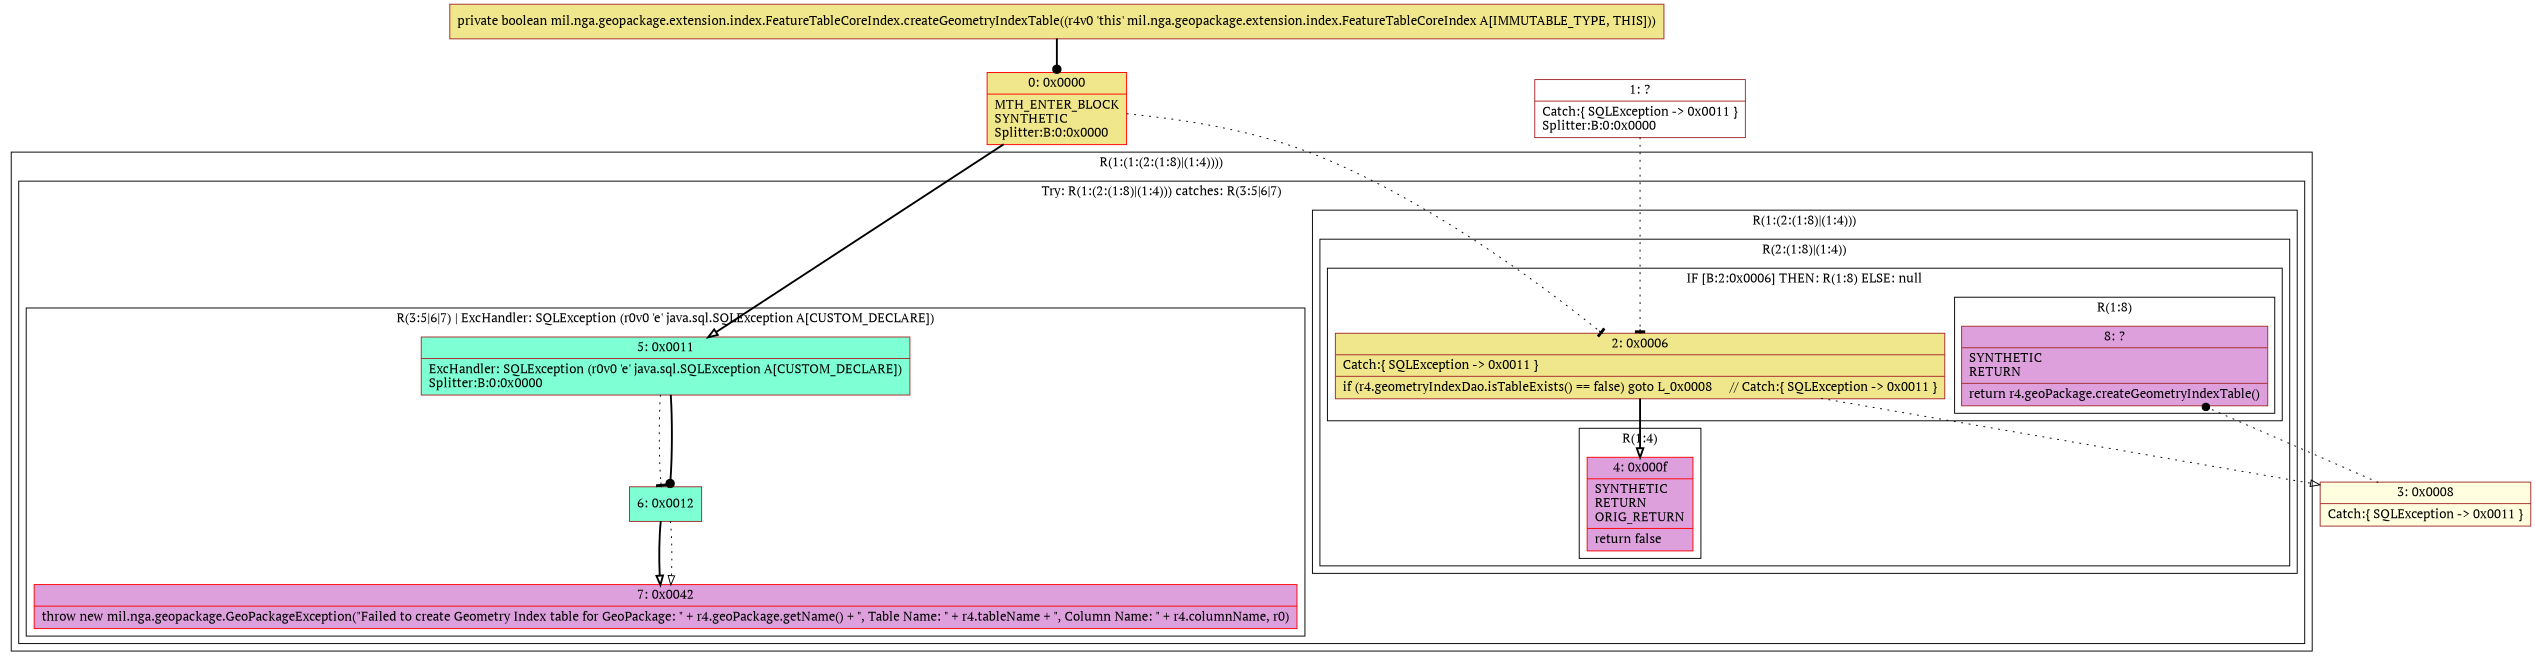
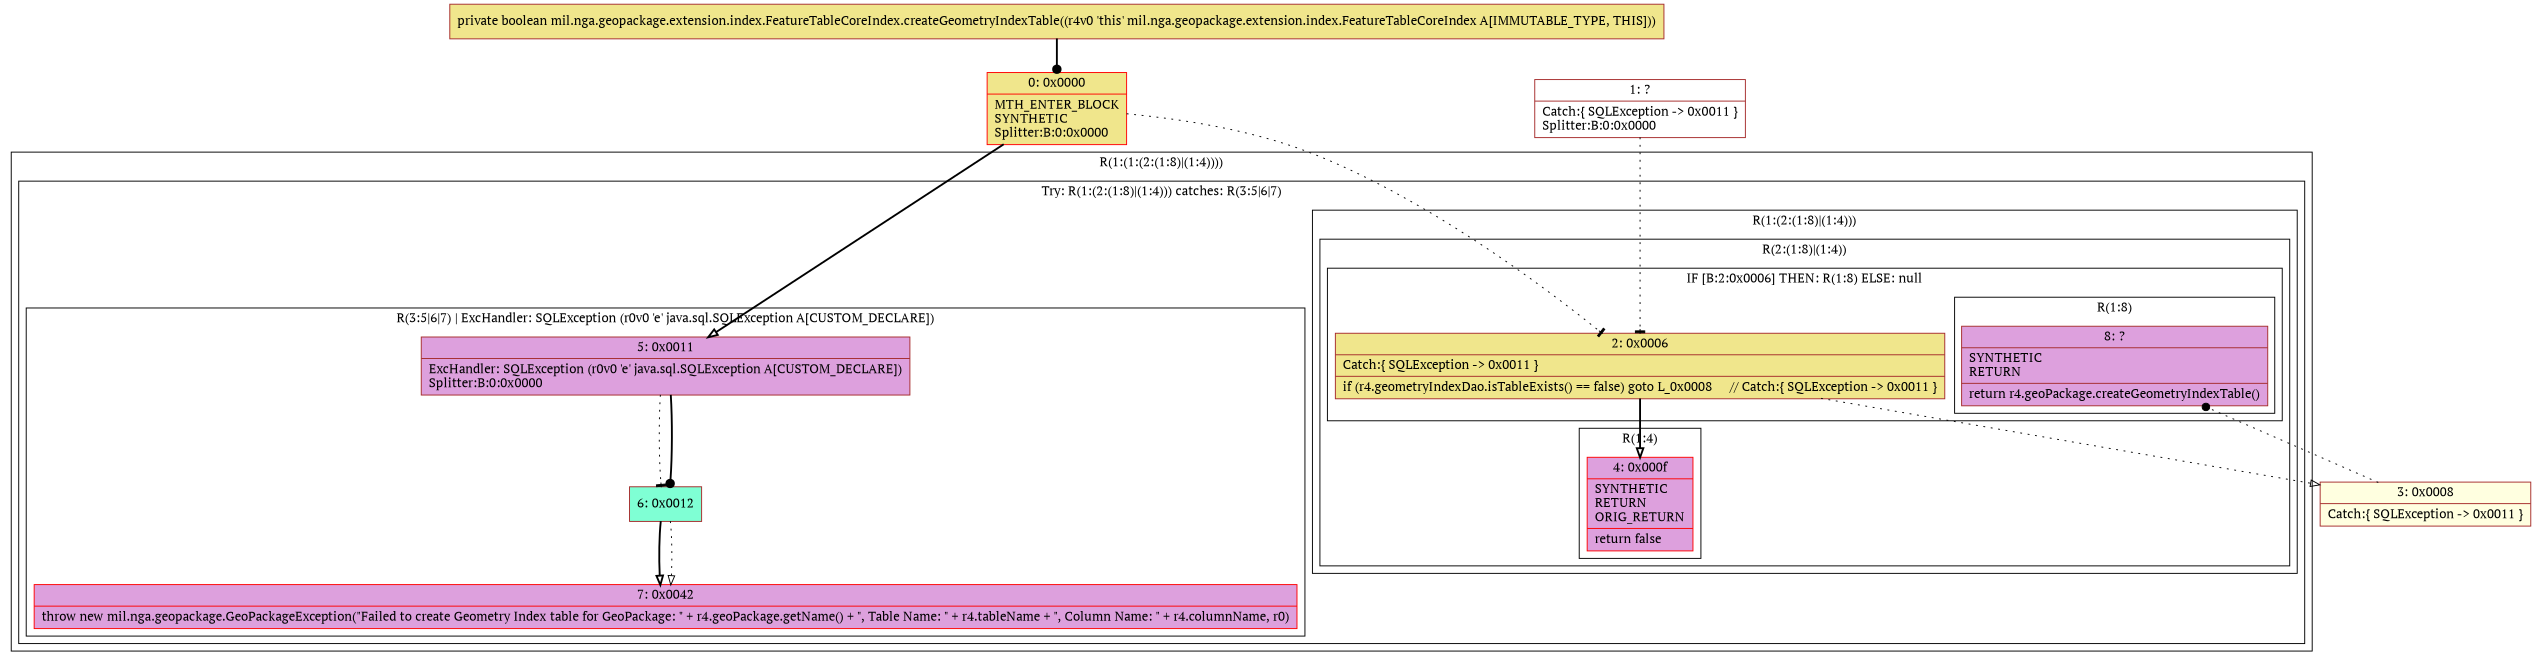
node "5: 0x0011": fillcolor aquamarine -> plum
